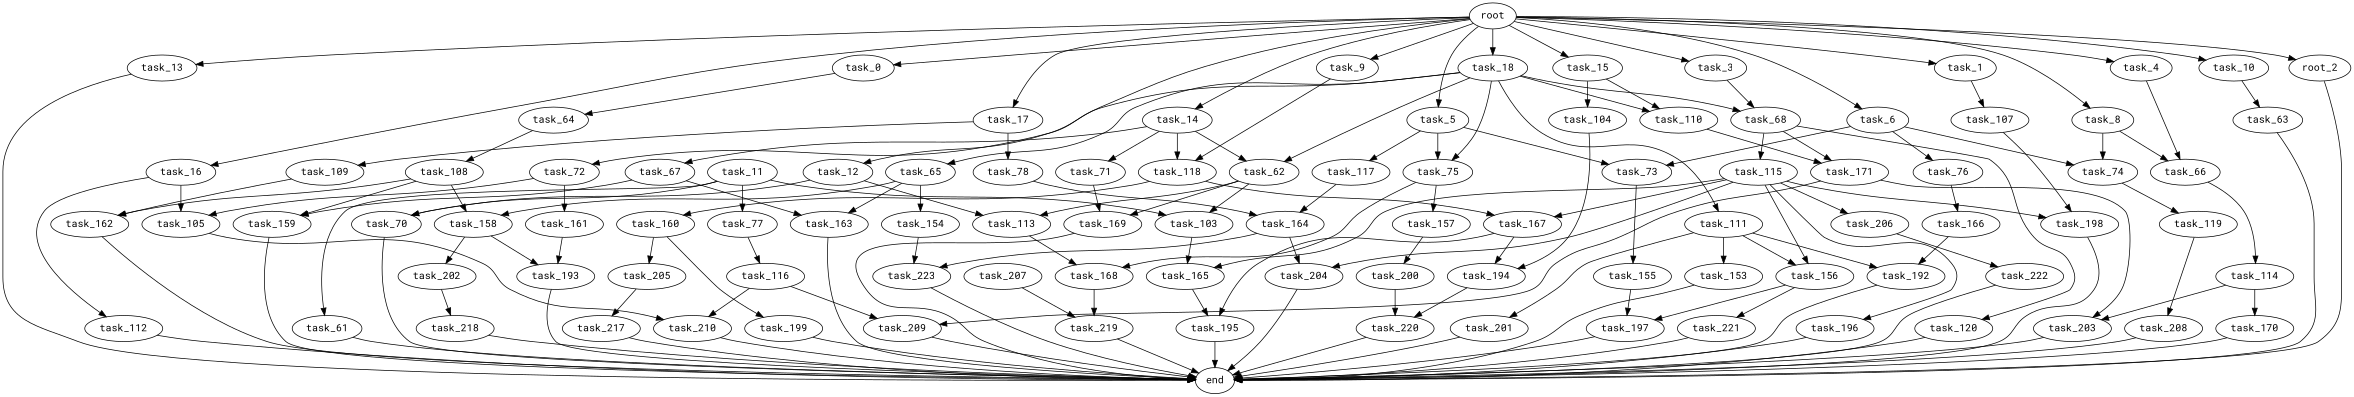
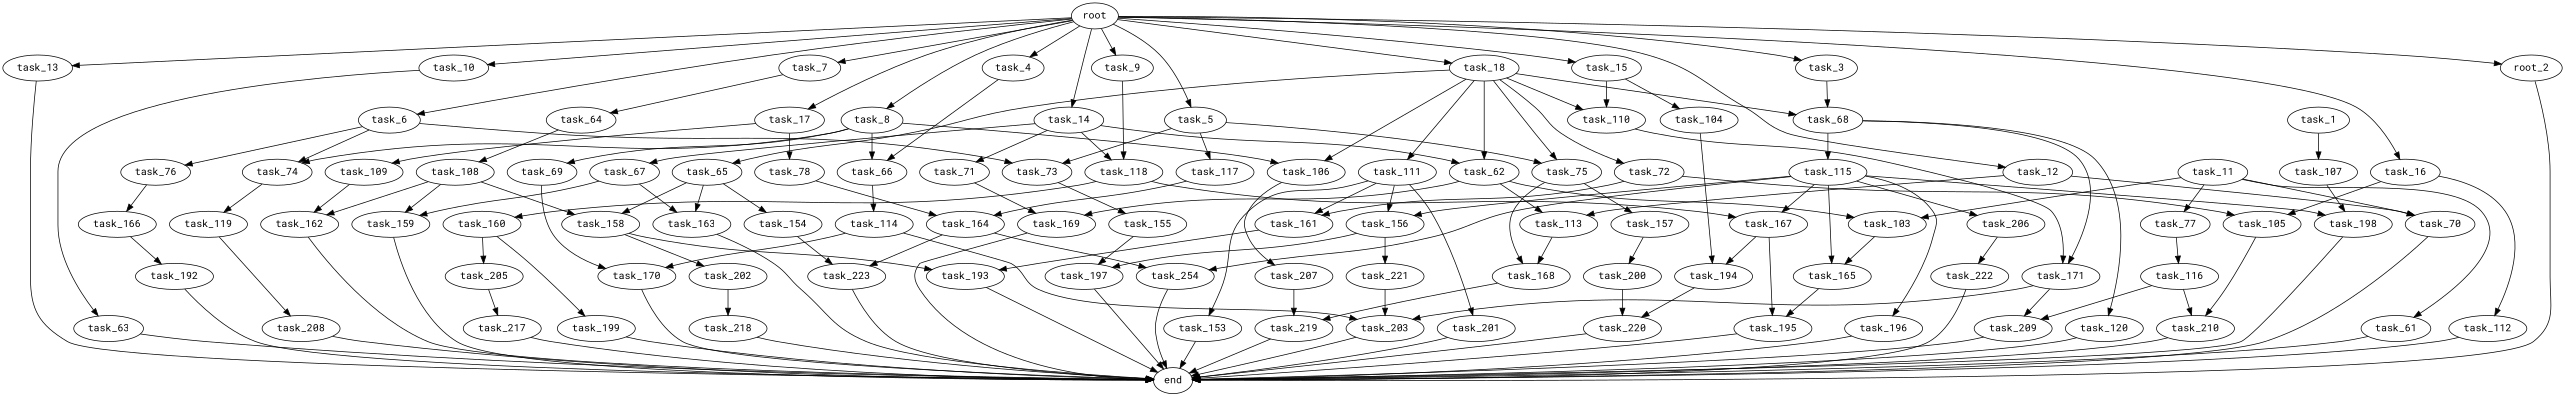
edge "root" -> "task_1": removed
node "task_0": label "task_0" -> "task_7"
node "task_69": added
node "task_106": added
edge "task_111" -> "task_192": now "task_111" -> "task_161"
node "task_204": label "task_204" -> "task_254"
edge "task_221" -> "end": now "task_221" -> "task_203"
